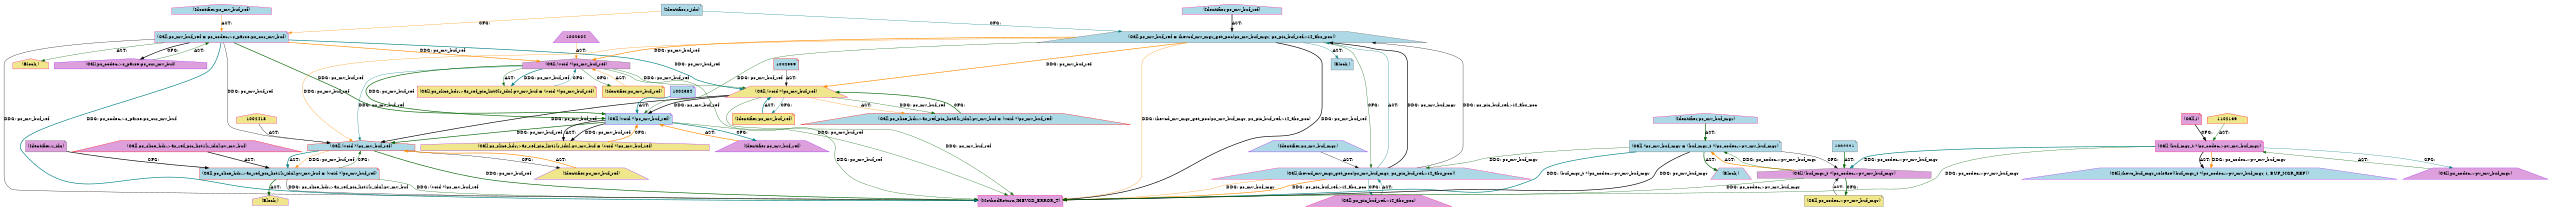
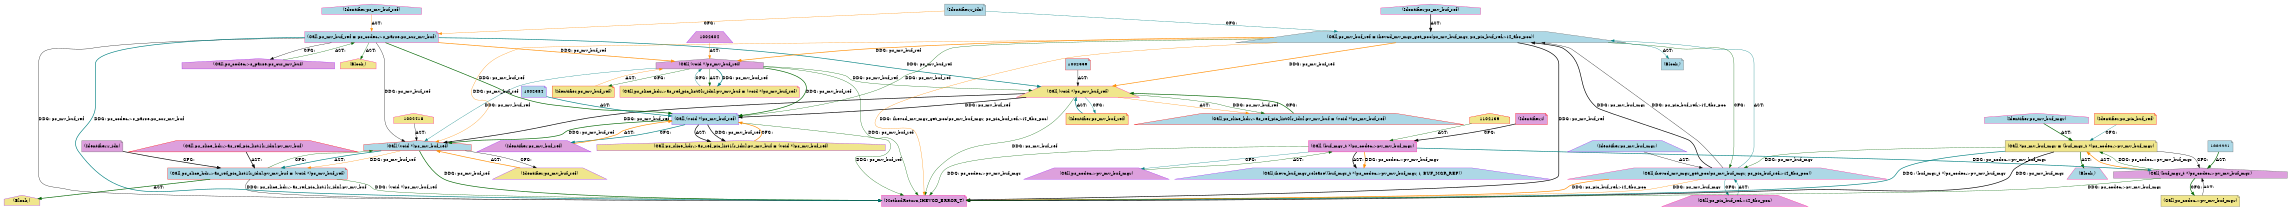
edge "(Call,ps_mv_buf_ref = ps_codec->s_parse.ps_cur_mv_buf)" -> "(Call,ps_codec->s_parse.ps_cur_mv_buf)": style bold -> solid
node "(Identifier,ps_pic_buf_ref)": added
node "(Call,i)": label "(Call,i)" -> "(Identifier,i)"
node "(Call,*ps_mv_buf_mgr = (buf_mgr_t *)ps_codec->pv_mv_buf_mgr)": fillcolor lightblue -> khaki
